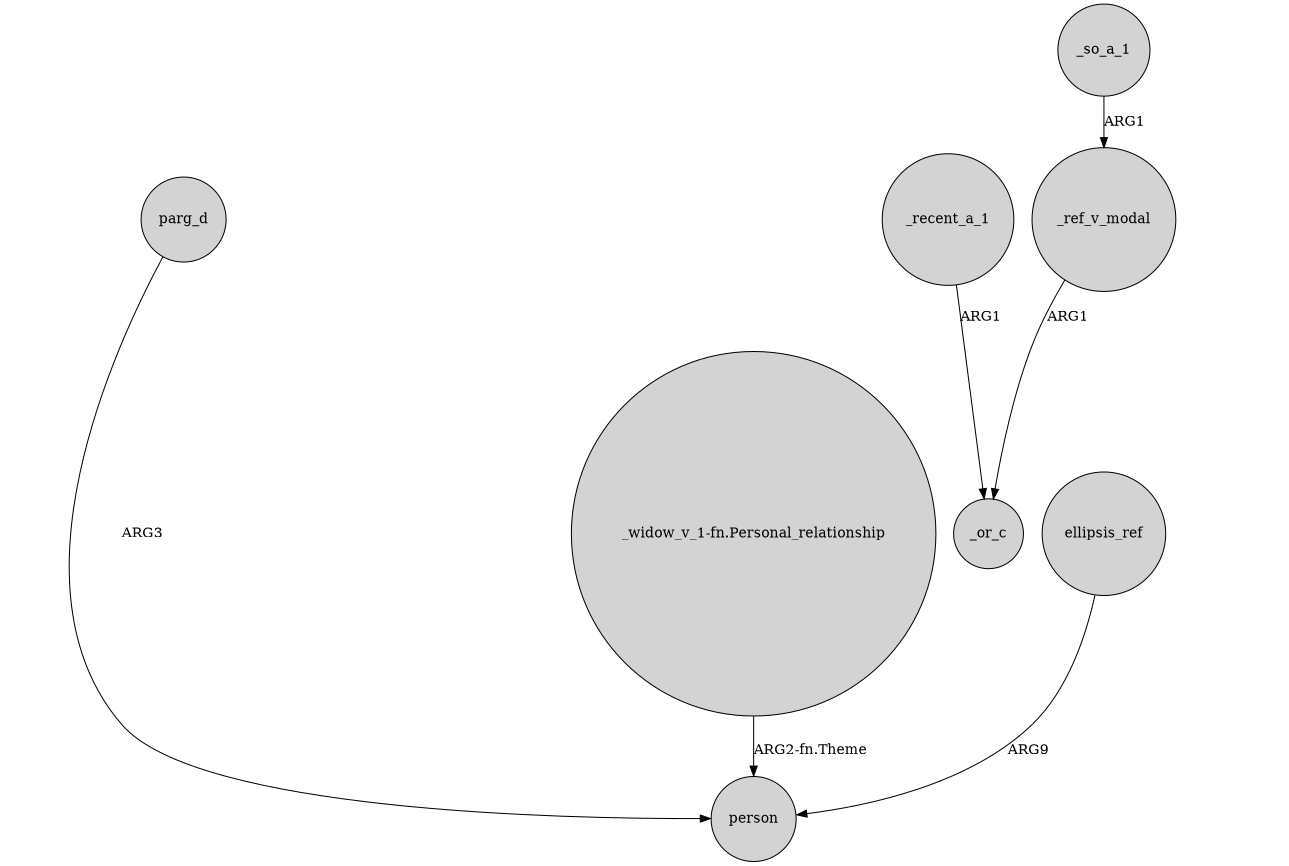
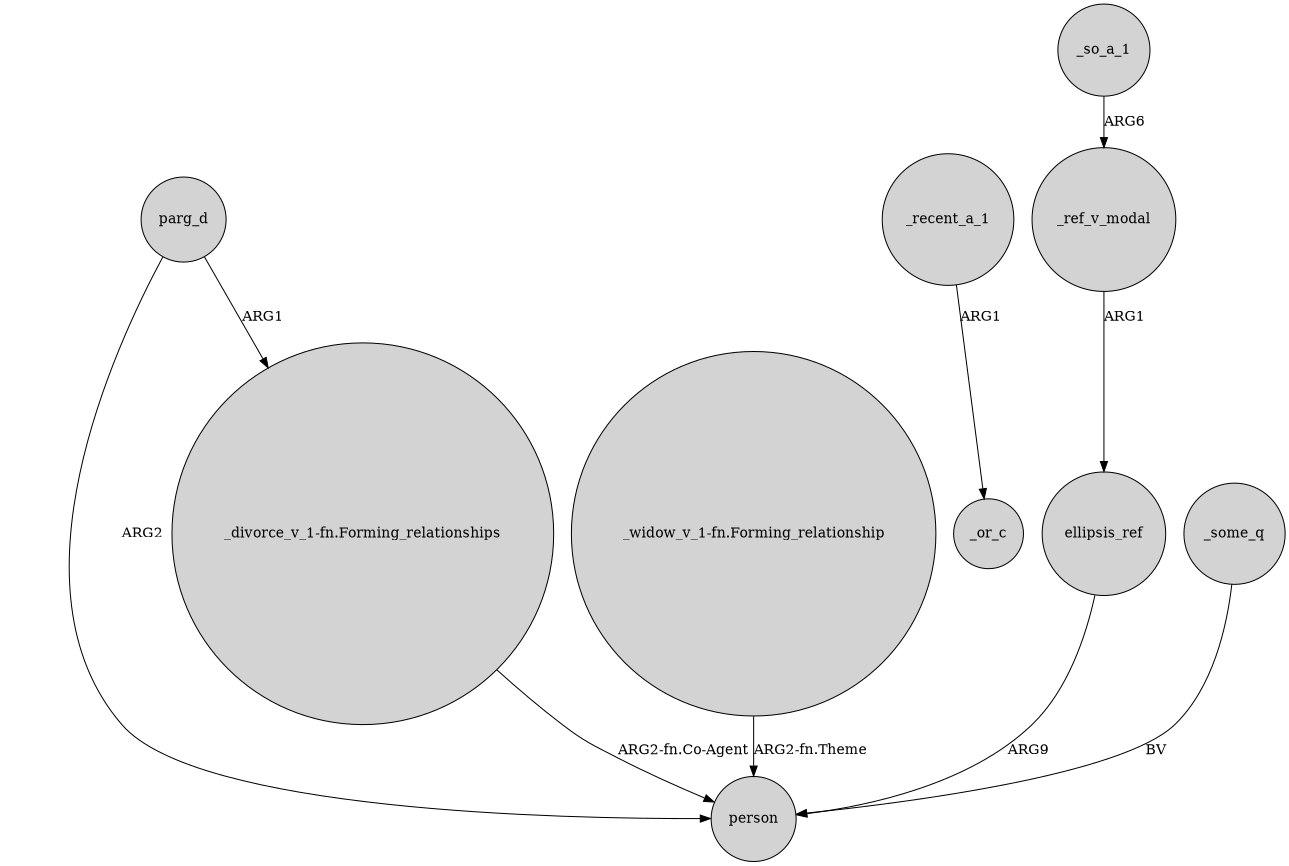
edge "_so_a_1" -> "_ref_v_modal": label "ARG1" -> "ARG6"
edge "_ref_v_modal" -> "_or_c": now "_ref_v_modal" -> "ellipsis_ref"
edge "parg_d" -> "person": label "ARG3" -> "ARG2"
node "_divorce_v_1-fn.Forming_relationships": added
node "_widow_v_1-fn.Personal_relationship": label "_widow_v_1-fn.Personal_relationship" -> "_widow_v_1-fn.Forming_relationship"
node "_some_q": added
